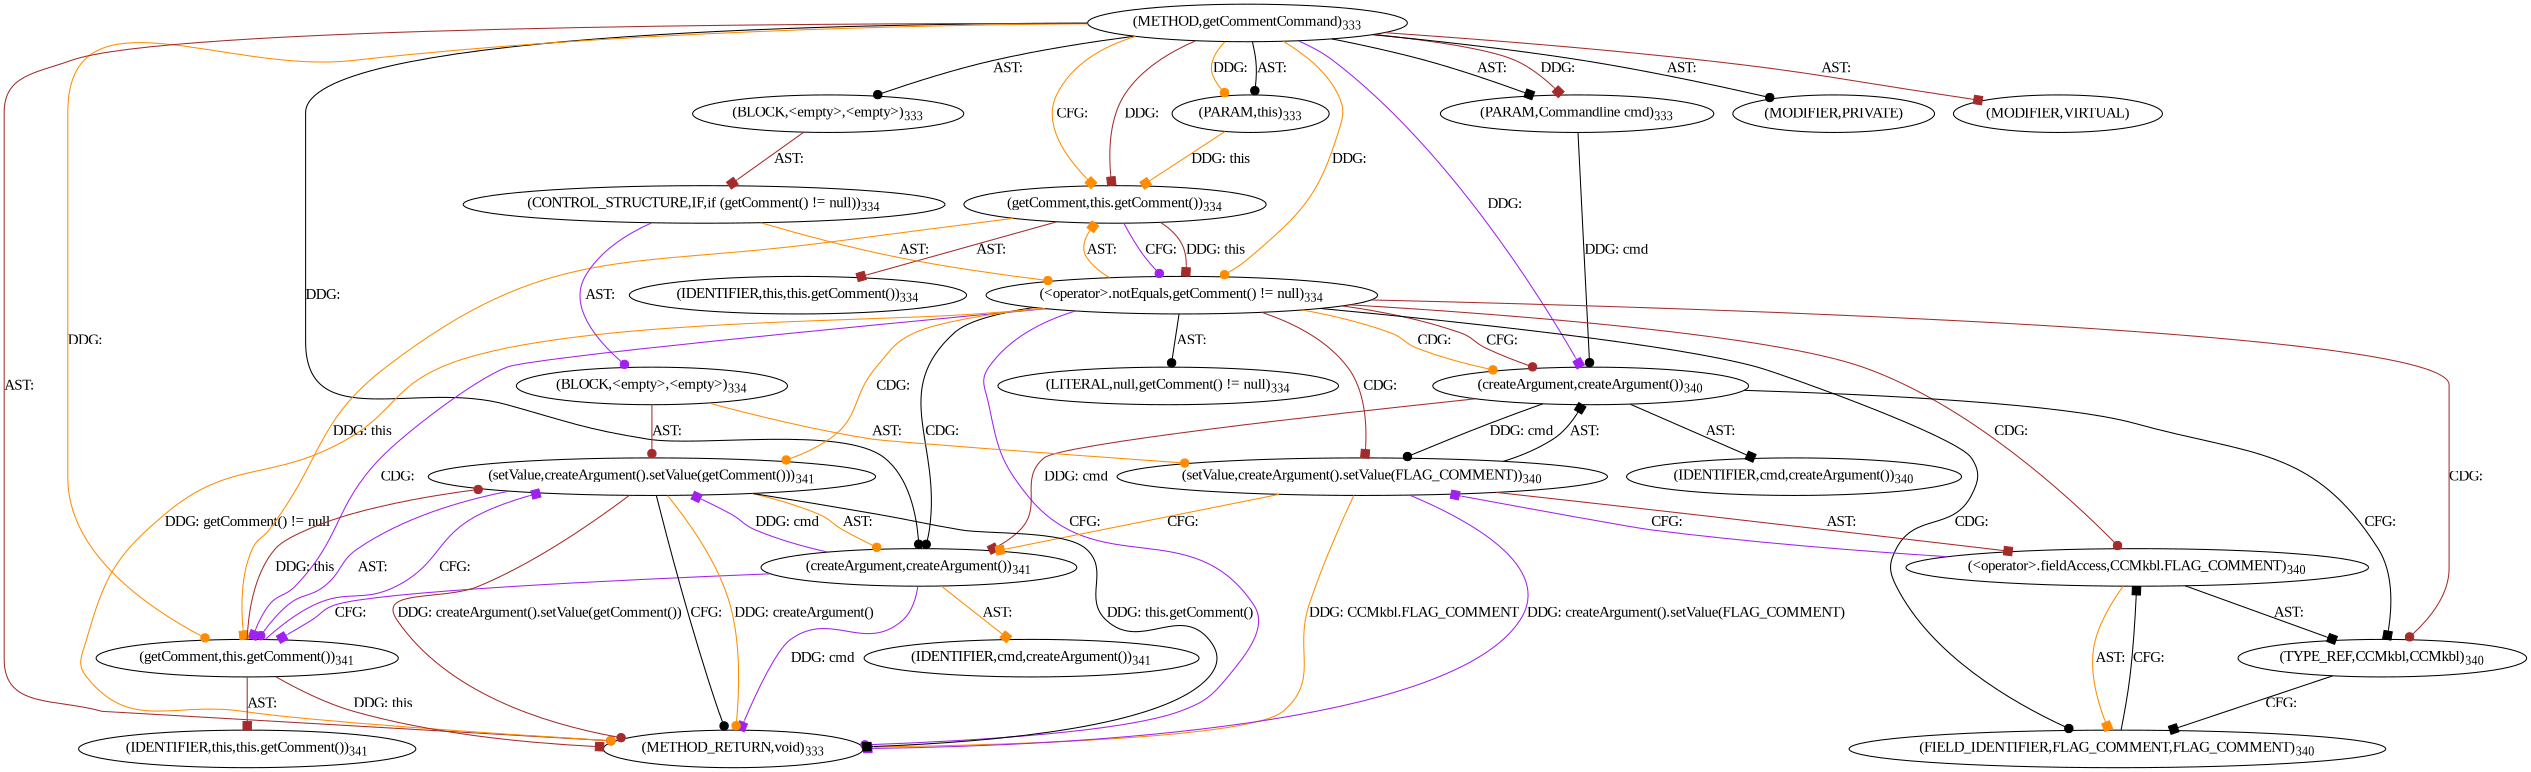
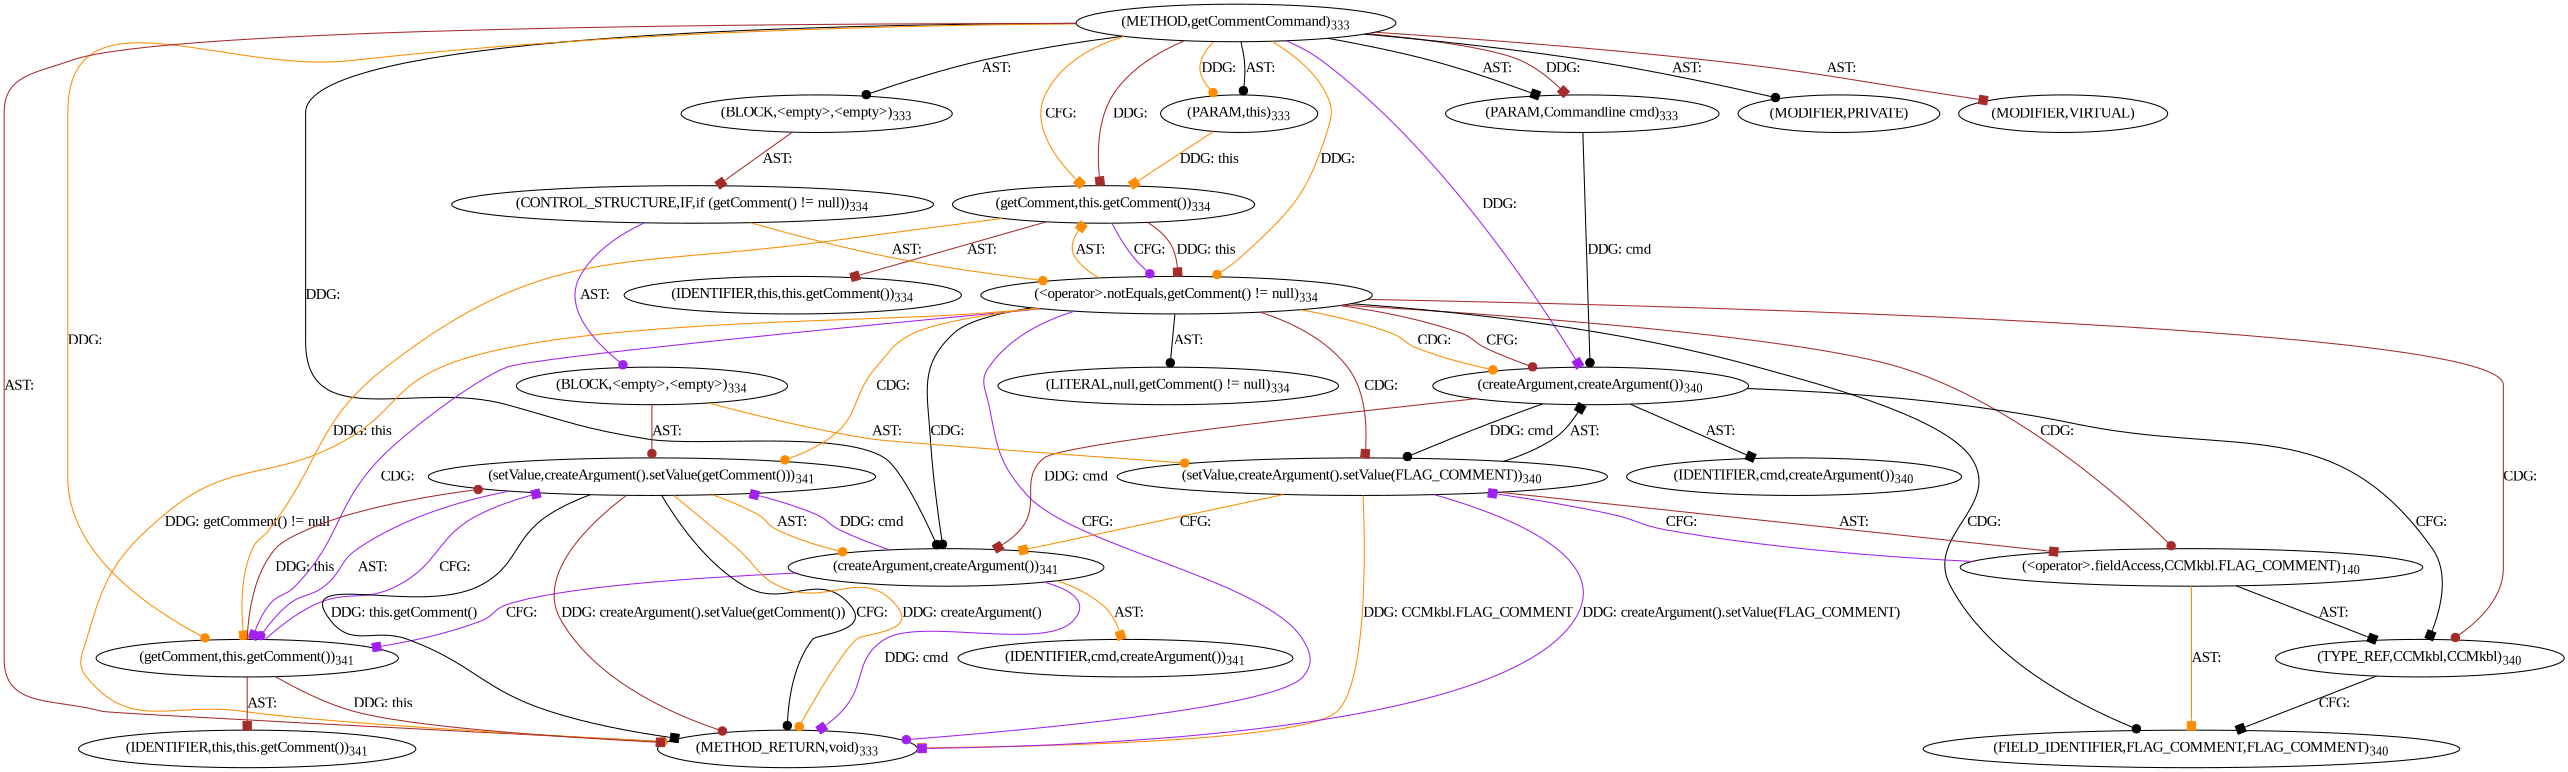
node "(<operator>.fieldAccess,CCMkbl.FLAG_COMMENT)": text "340" -> "140"
edge "(FIELD_IDENTIFIER,FLAG_COMMENT,FLAG_COMMENT)" -> "(<operator>.fieldAccess,CCMkbl.FLAG_COMMENT)": removed, label "CFG:"
